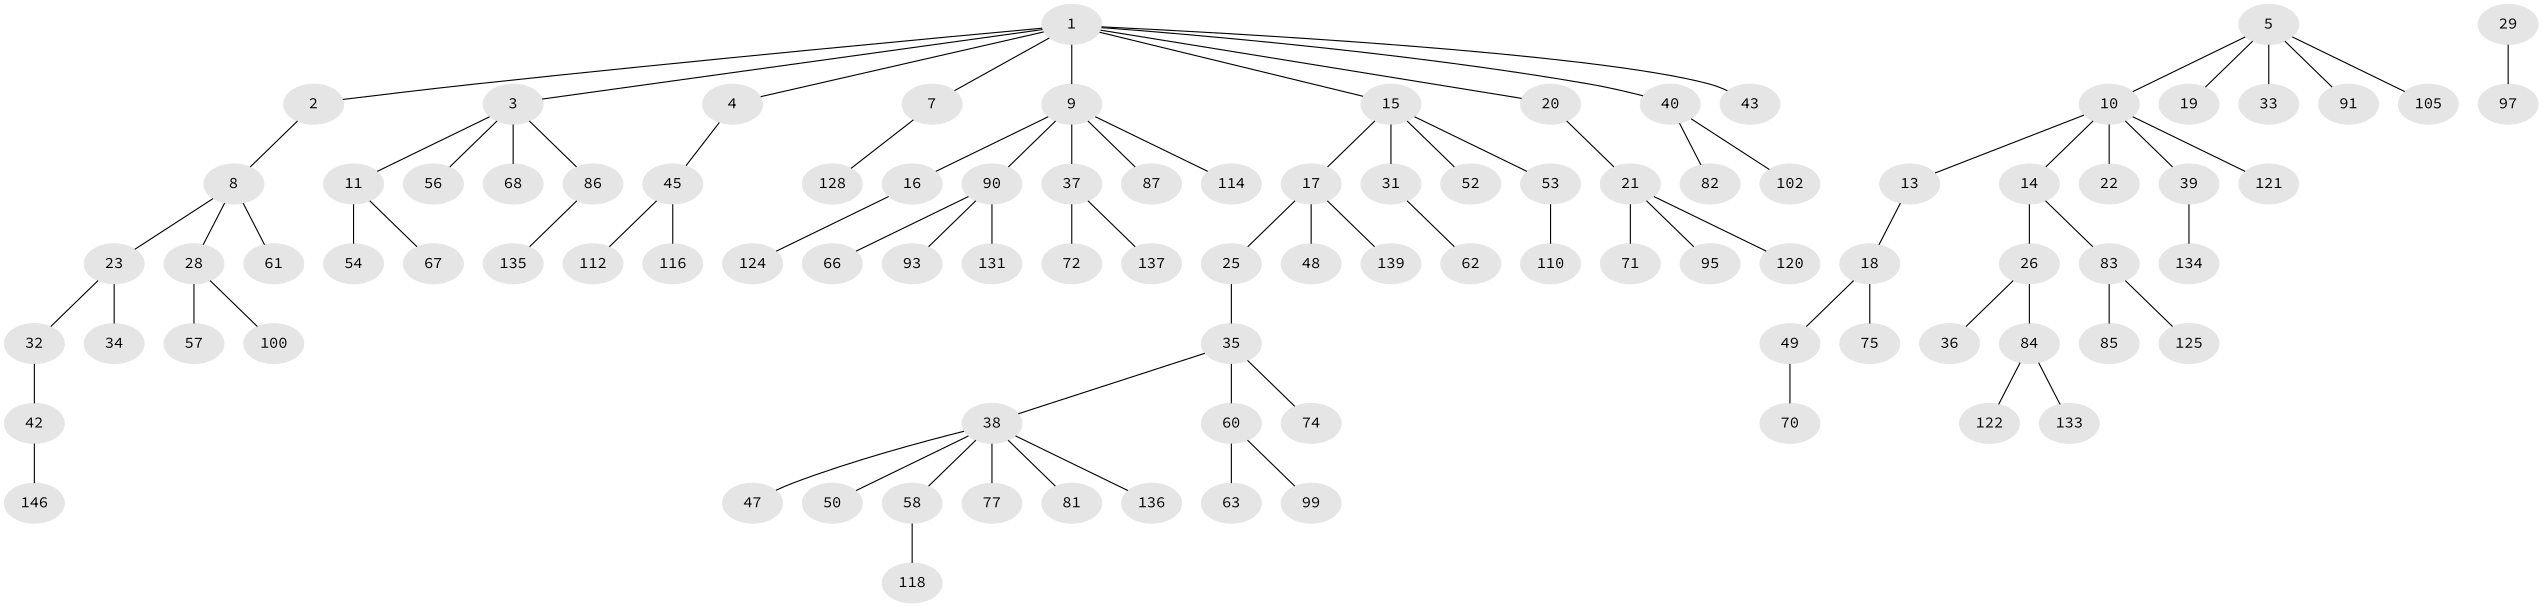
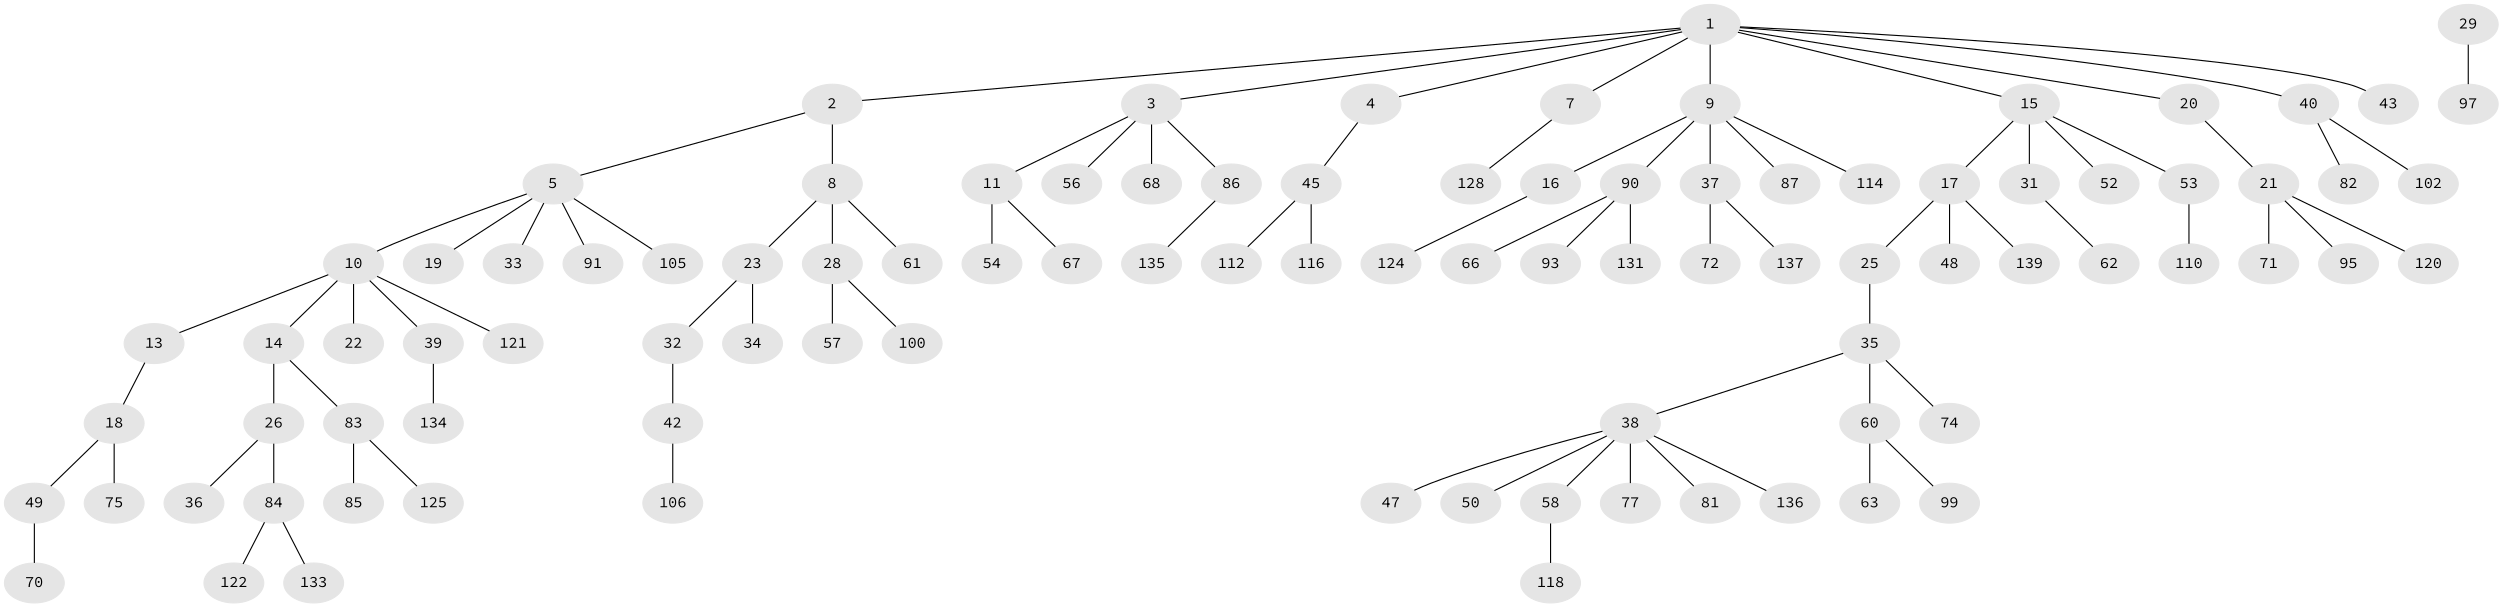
edge "2" -- "5": added
node "146": label "146" -> "106"
